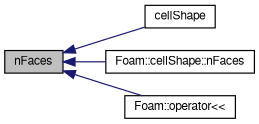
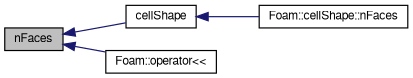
edge "Foam::cellShape::nFaces" -> "nFaces": now "Foam::cellShape::nFaces" -> "cellShape"
